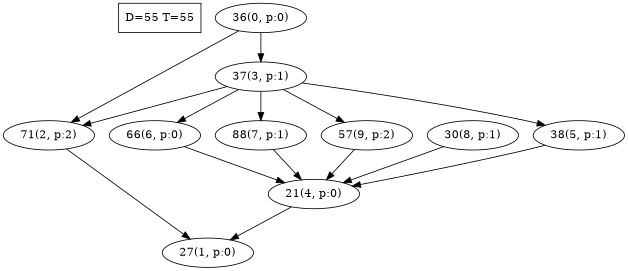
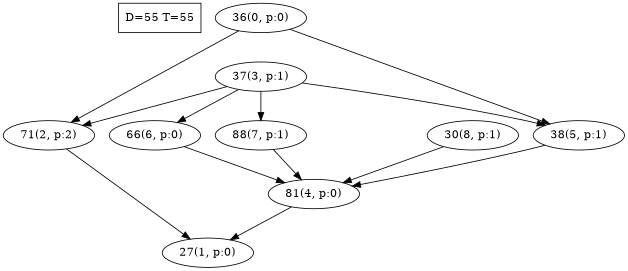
edge "36(0, p:0)" -> "37(3, p:1)": now "36(0, p:0)" -> "38(5, p:1)"
node "57(9, p:2)": removed
node "21(4, p:0)": label "21(4, p:0)" -> "81(4, p:0)"
